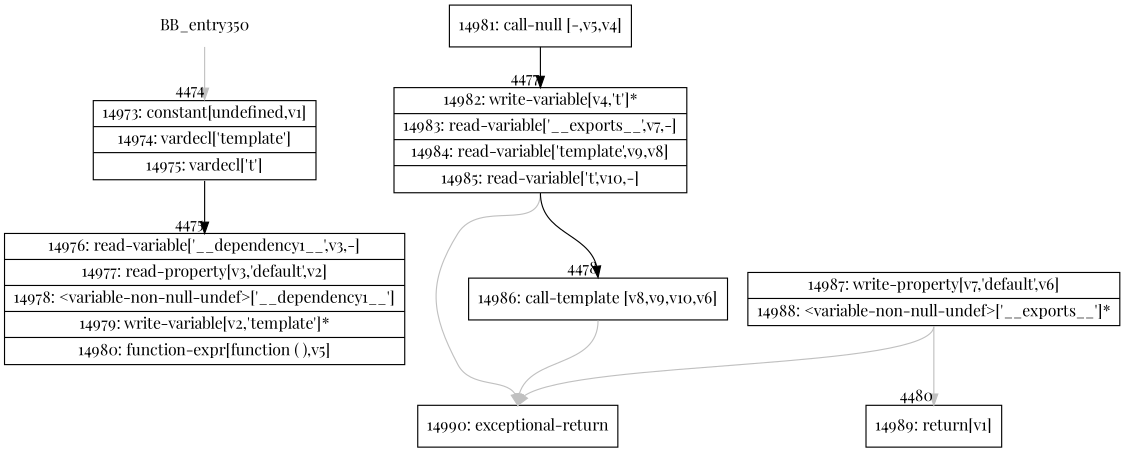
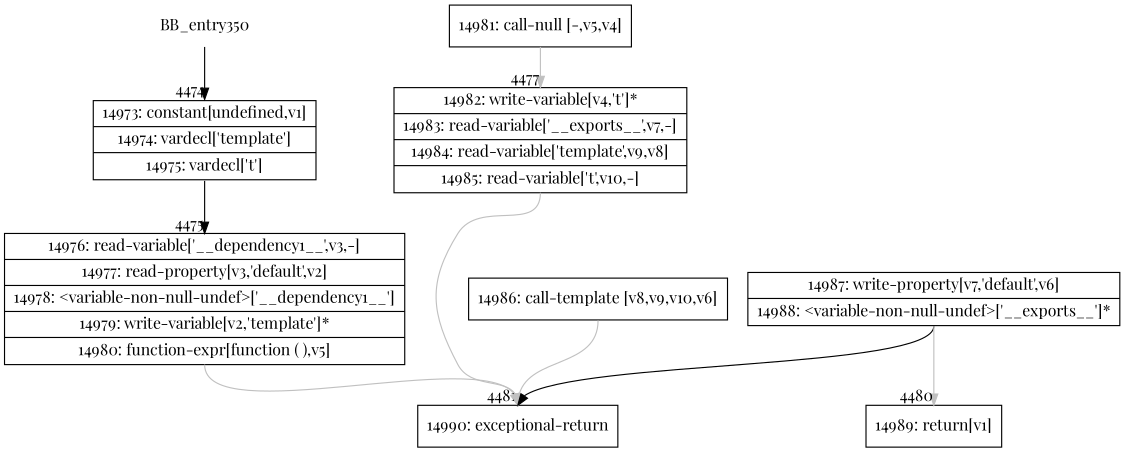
edge "14981: call-null [-,v5,v4]" -> "14982: write-variable[v4,'t']*": color black -> gray
edge "BB_entry350" -> "14973: constant[undefined,v1]": color gray -> black
edge "14982: write-variable[v4,'t']*" -> "14986: call-template [v8,v9,v10,v6]": removed
edge "14987: write-property[v7,'default',v6]" -> "14990: exceptional-return": color gray -> black
edge "14976: read-variable['__dependency1__',v3,-]" -> "14990: exceptional-return": added
